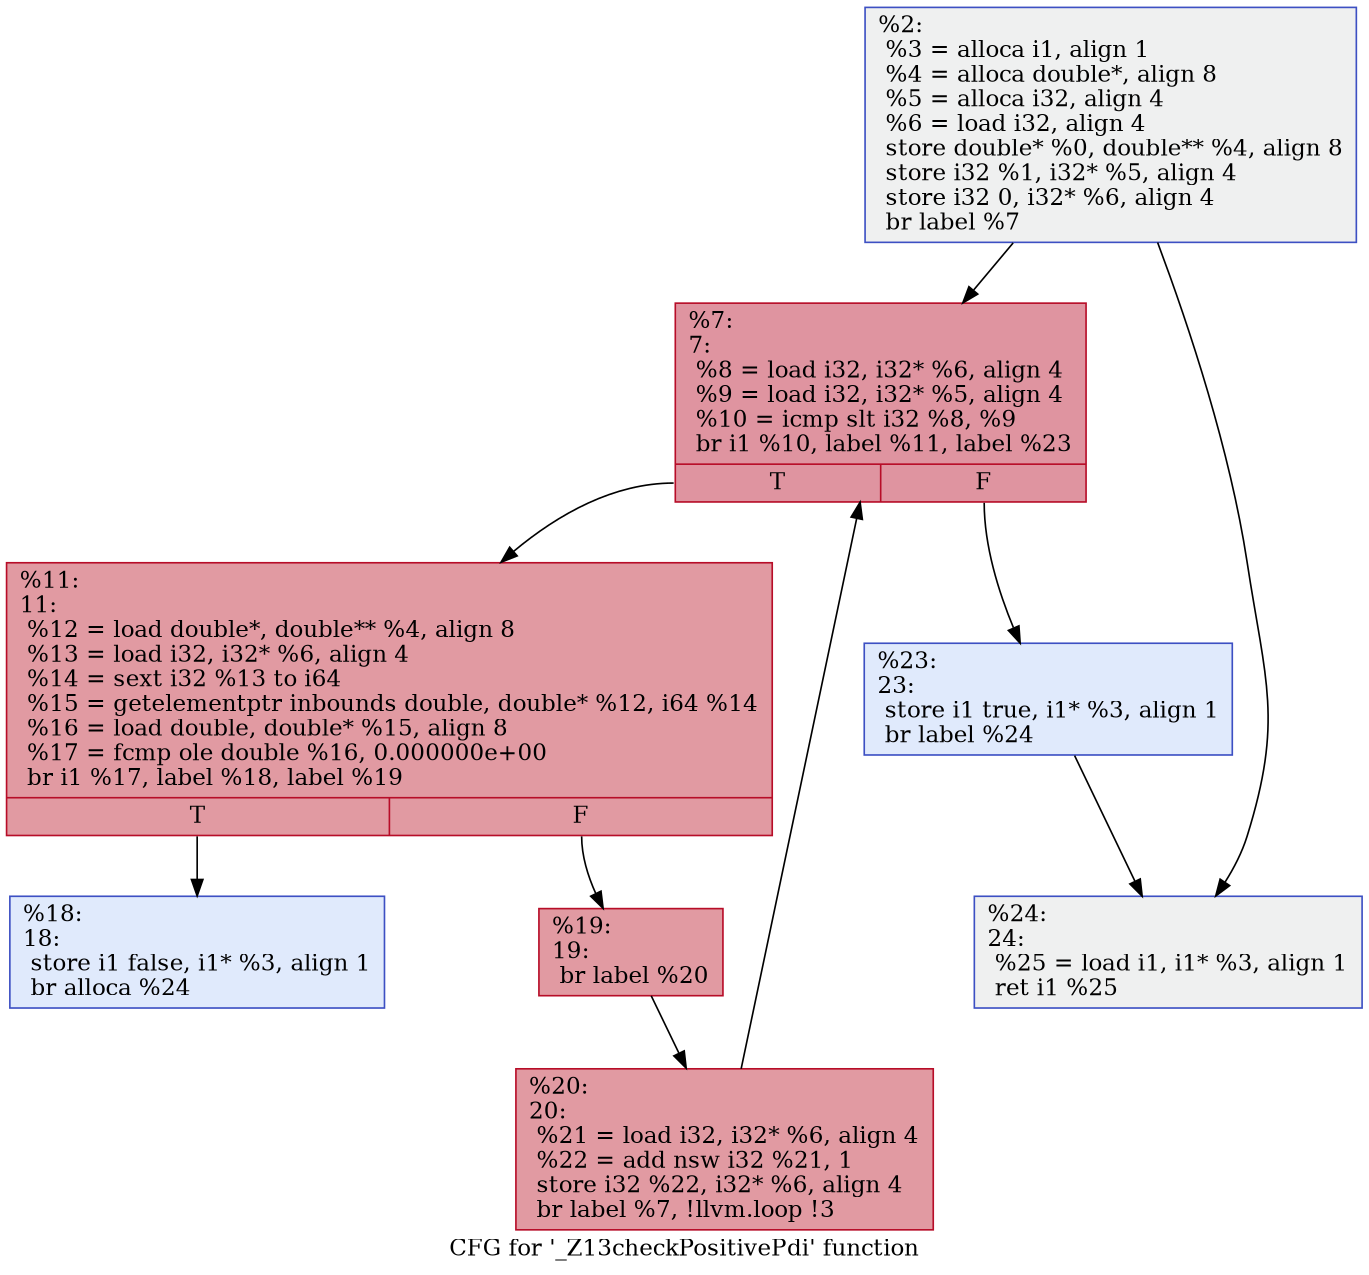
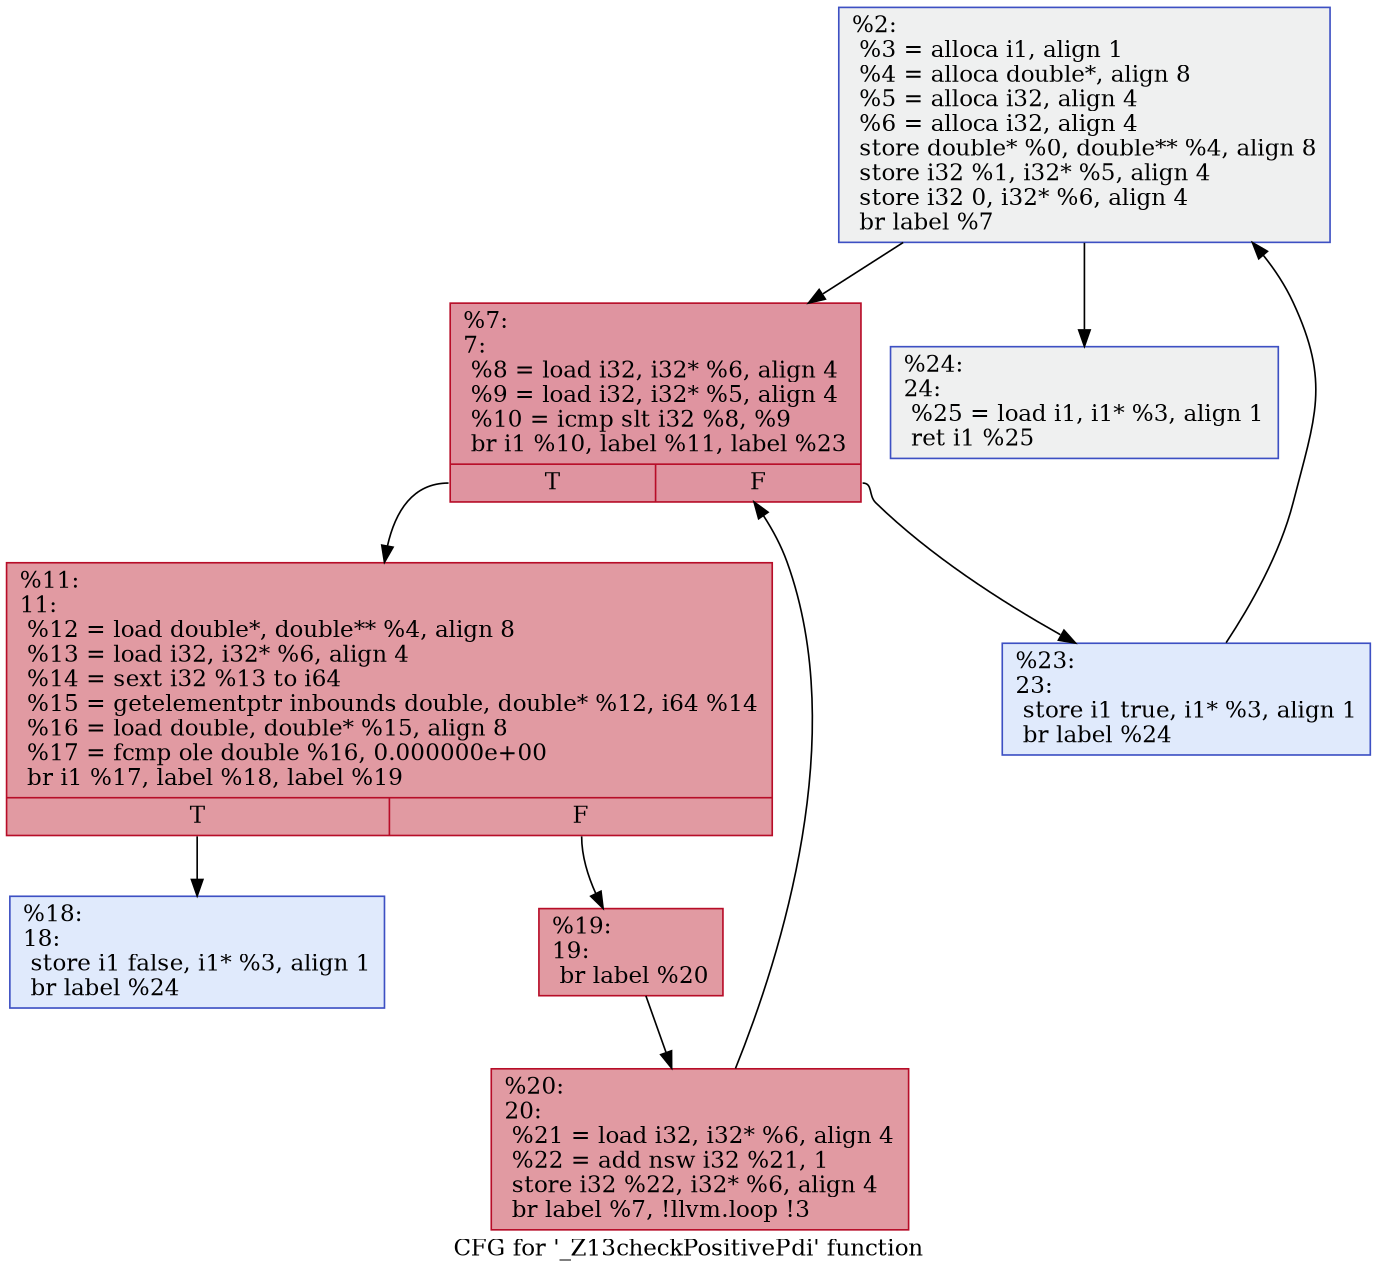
node "%2:": text "%6 = load i32, align 4" -> "%6 = alloca i32, align 4"
edge "%23:" -> "%24:": now "%23:" -> "%2:"
node "%18:": text "br alloca %24" -> "br label %24"
